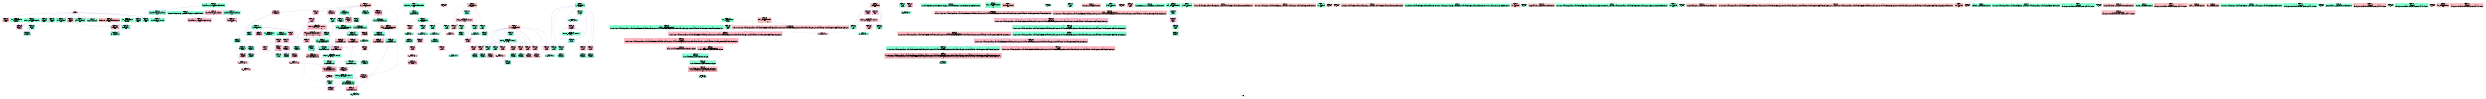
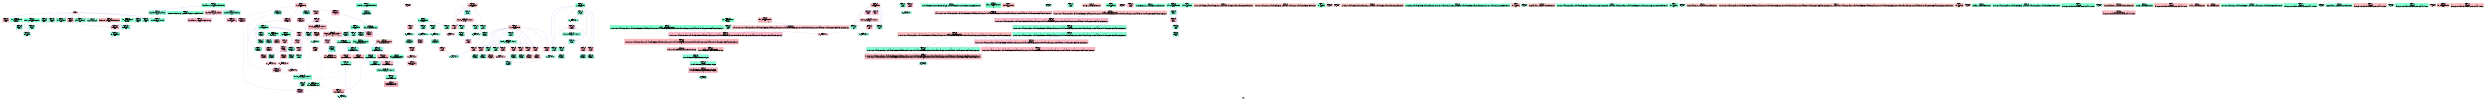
node "NodeID: 195": fillcolor lightpink -> aquamarine
node "NodeID: 355": removed
